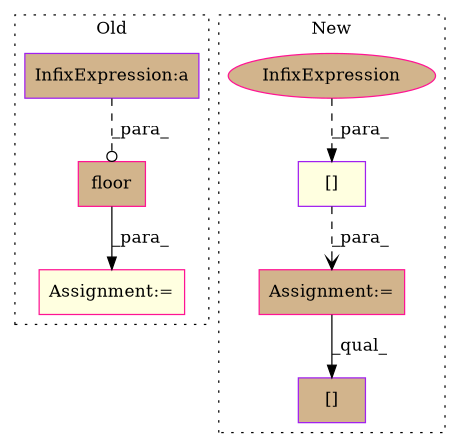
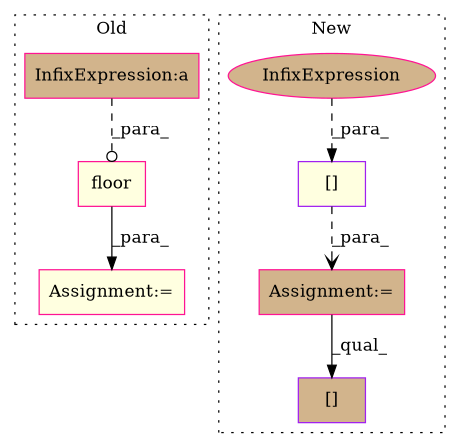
node "InfixExpression:a": color purple -> deeppink
node "floor": fillcolor tan -> lightyellow
